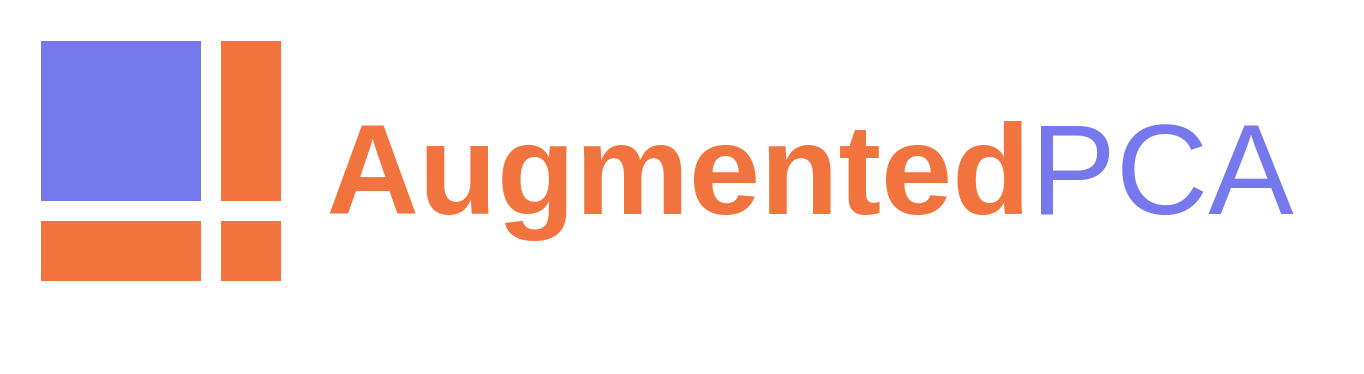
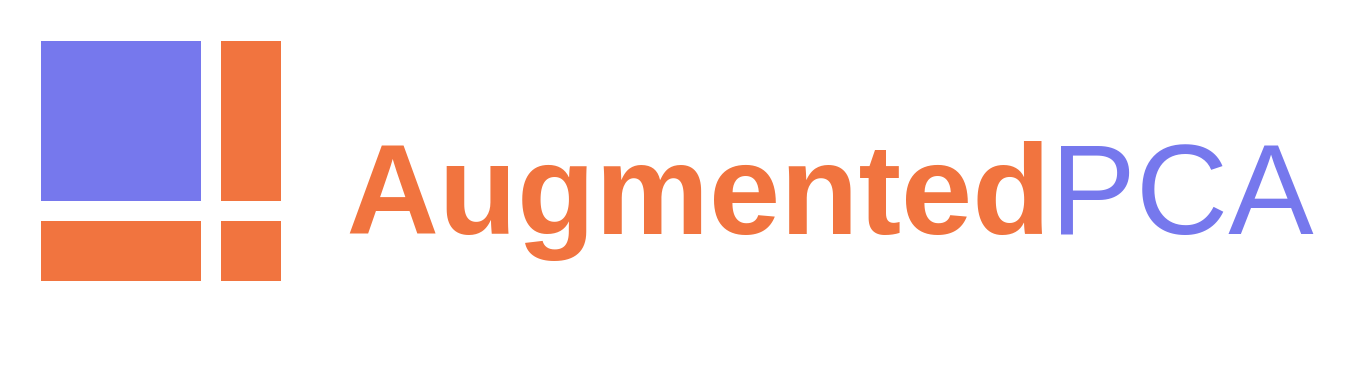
node "AugmentedPCA": moved (811, 171) -> (831, 191)
